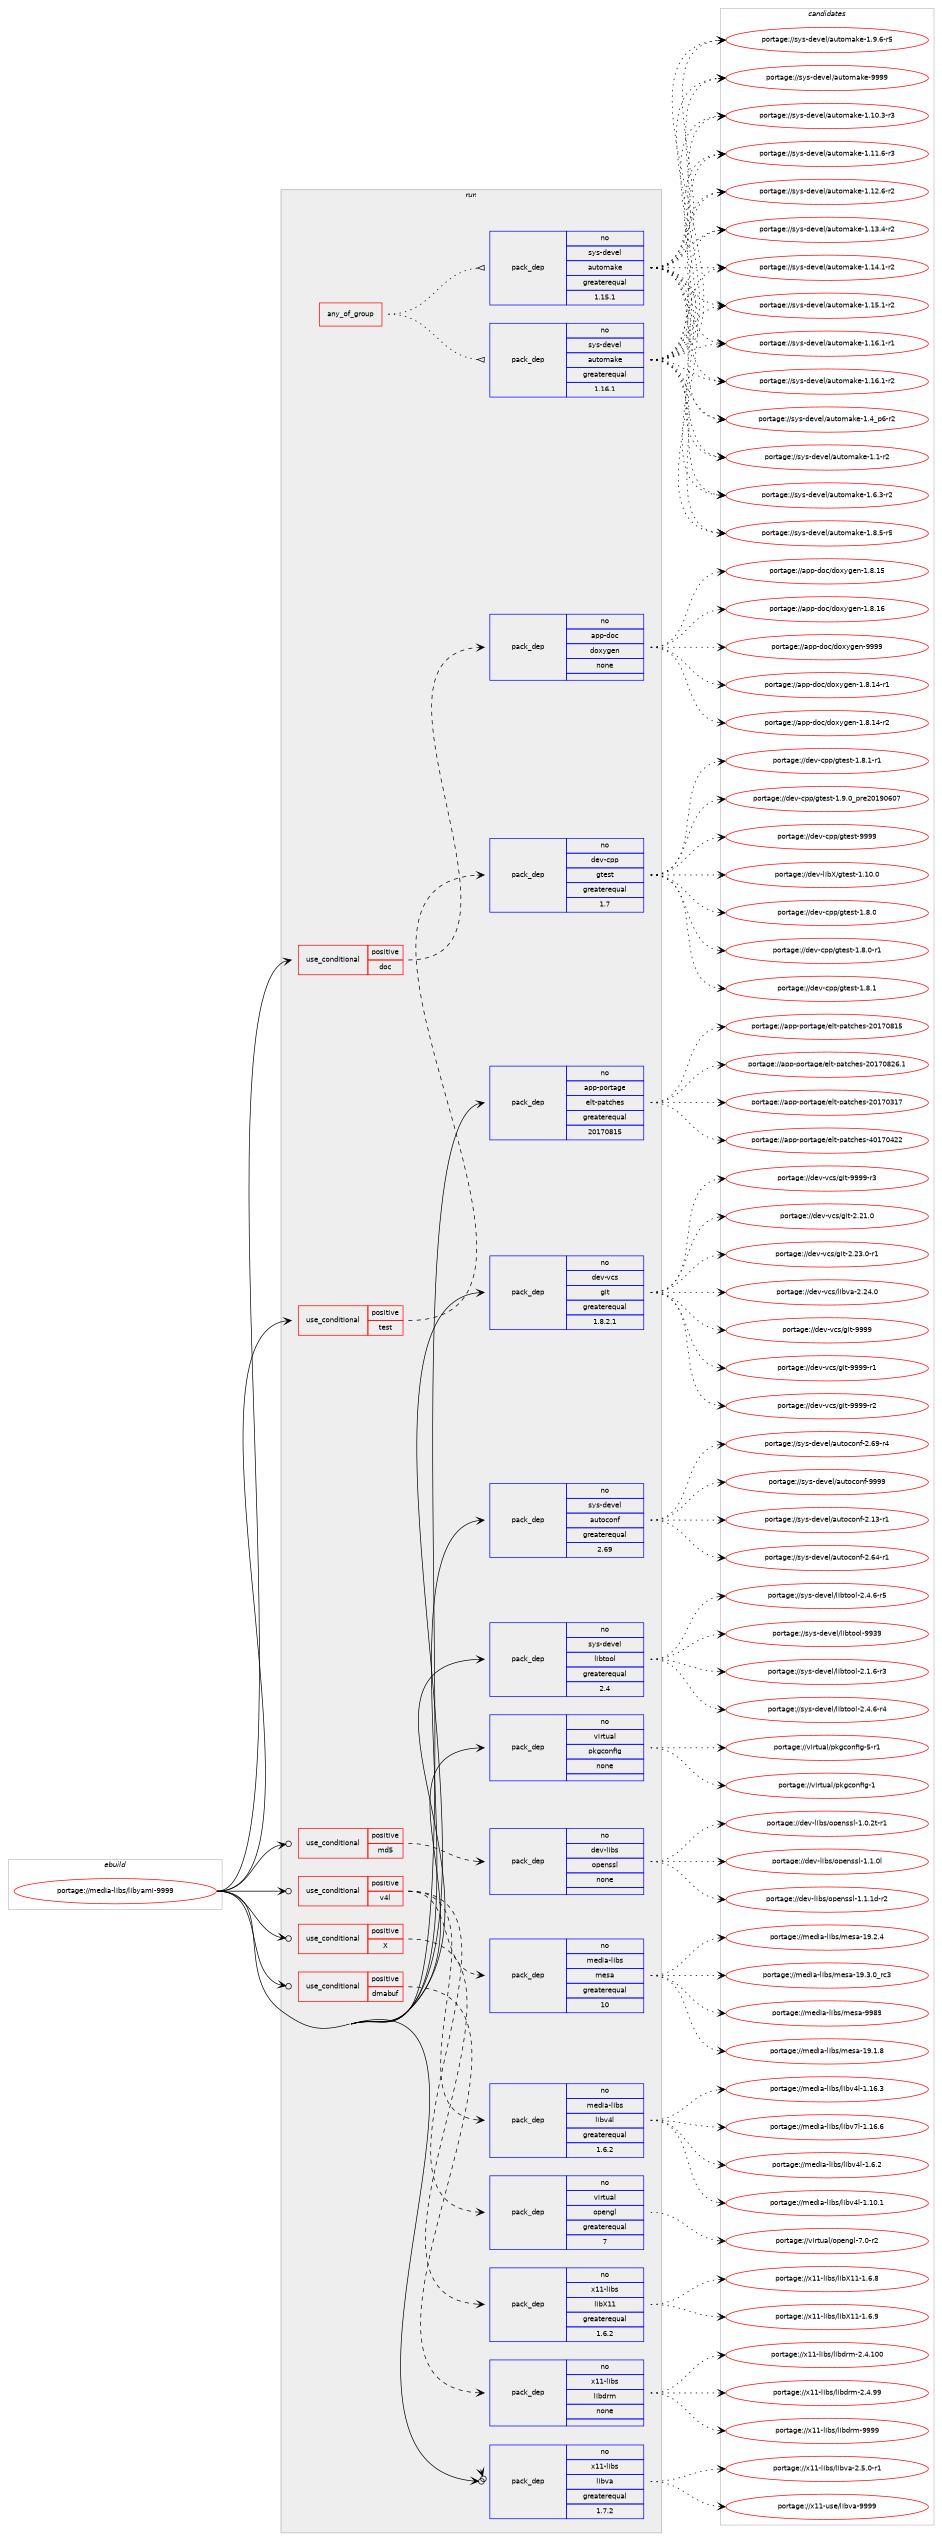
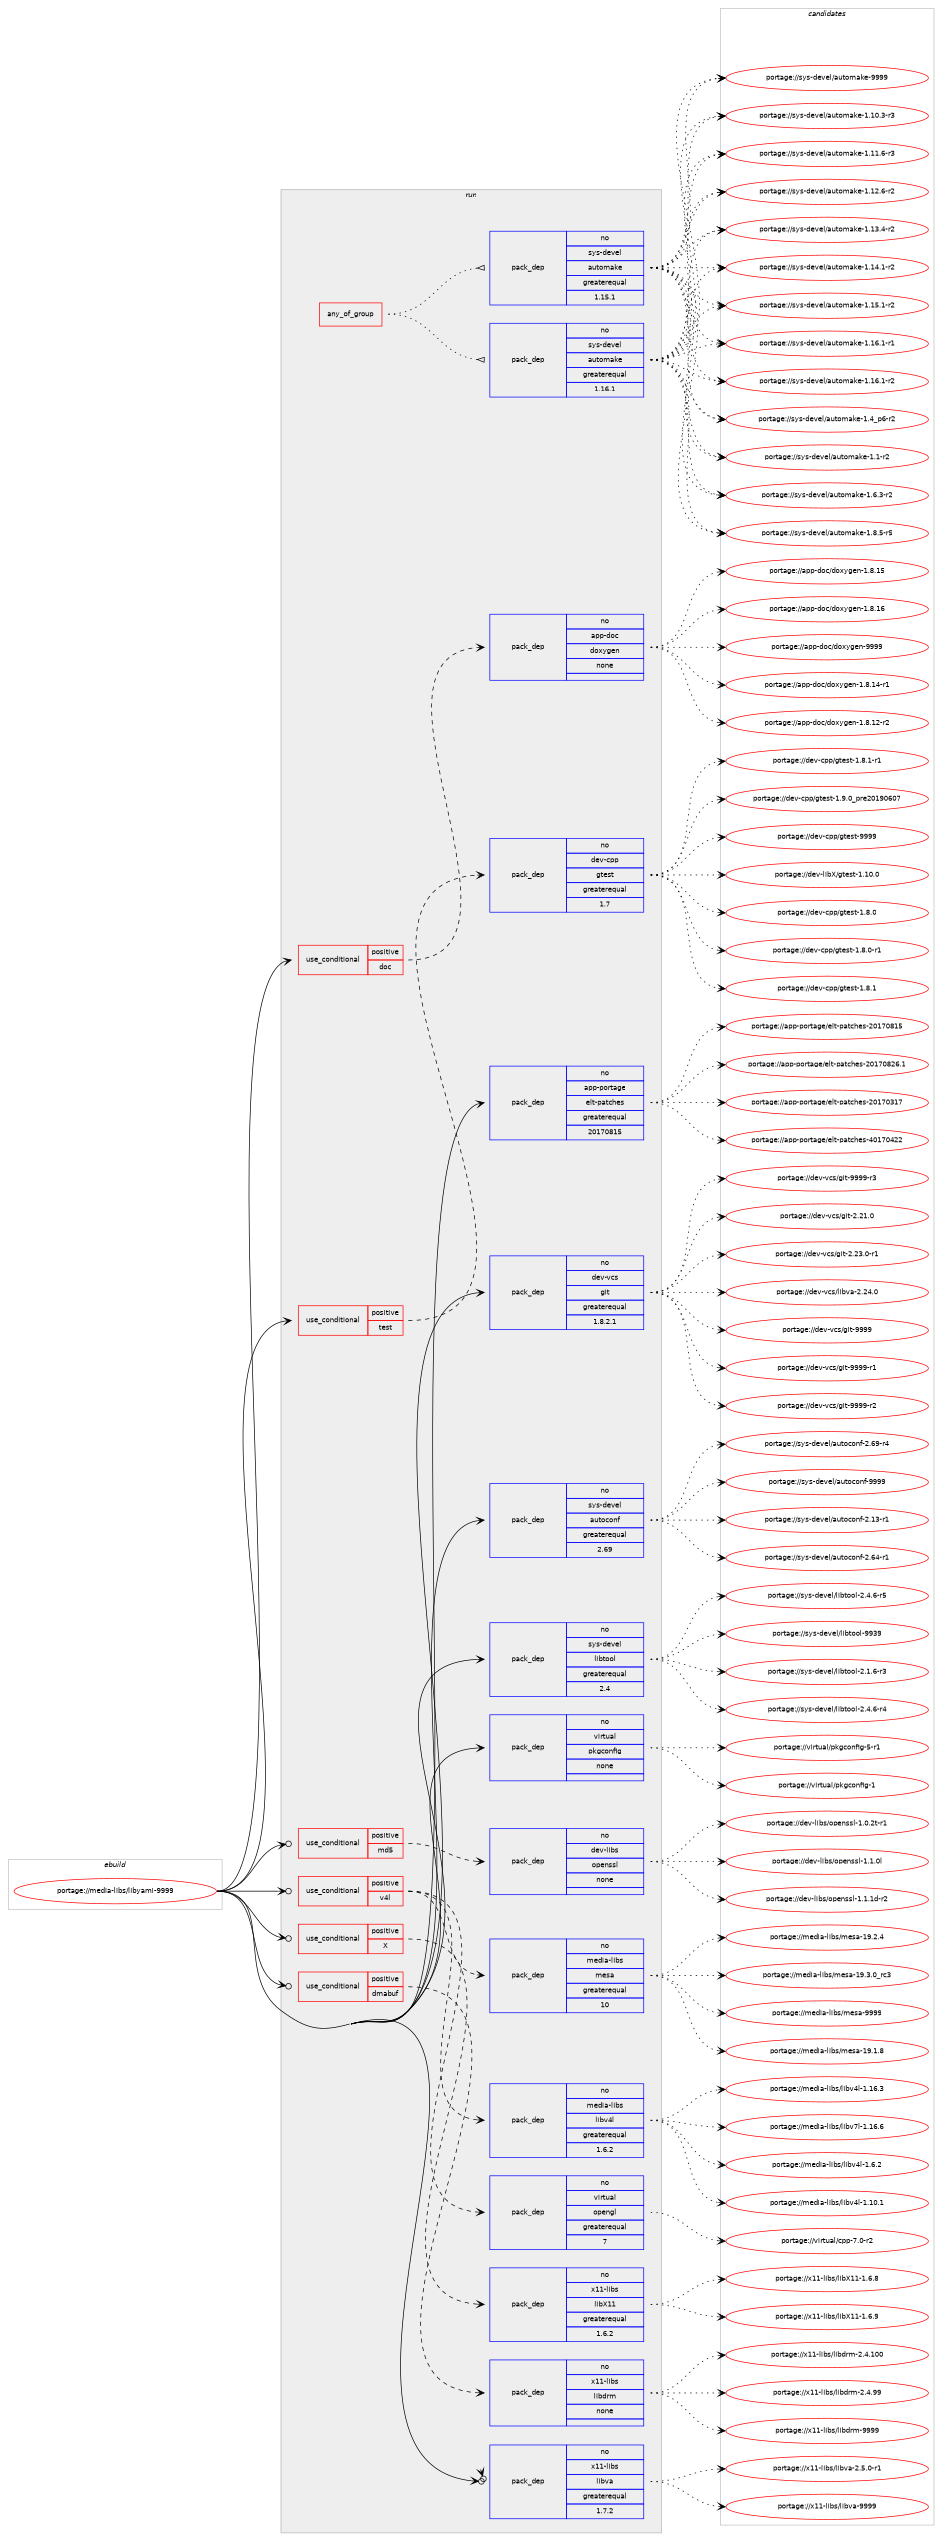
node "portage://sys-devel/automake-1.9.6-r5": removed
node "portage://app-doc/doxygen-1.8.14-r2": label "portage://app-doc/doxygen-1.8.14-r2" -> "portage://app-doc/doxygen-1.8.12-r2"
node "portage://media-libs/mesa-9989": label "portage://media-libs/mesa-9989" -> "portage://media-libs/mesa-9999"
node "portage://virtual/opengl-7.0-r2": label "portage://virtual/opengl-7.0-r2" -> "portage://virtual/cpp-7.0-r2"
node "portage://x11-use/libva-9999": label "portage://x11-use/libva-9999" -> "portage://x11-libs/libva-9999"
